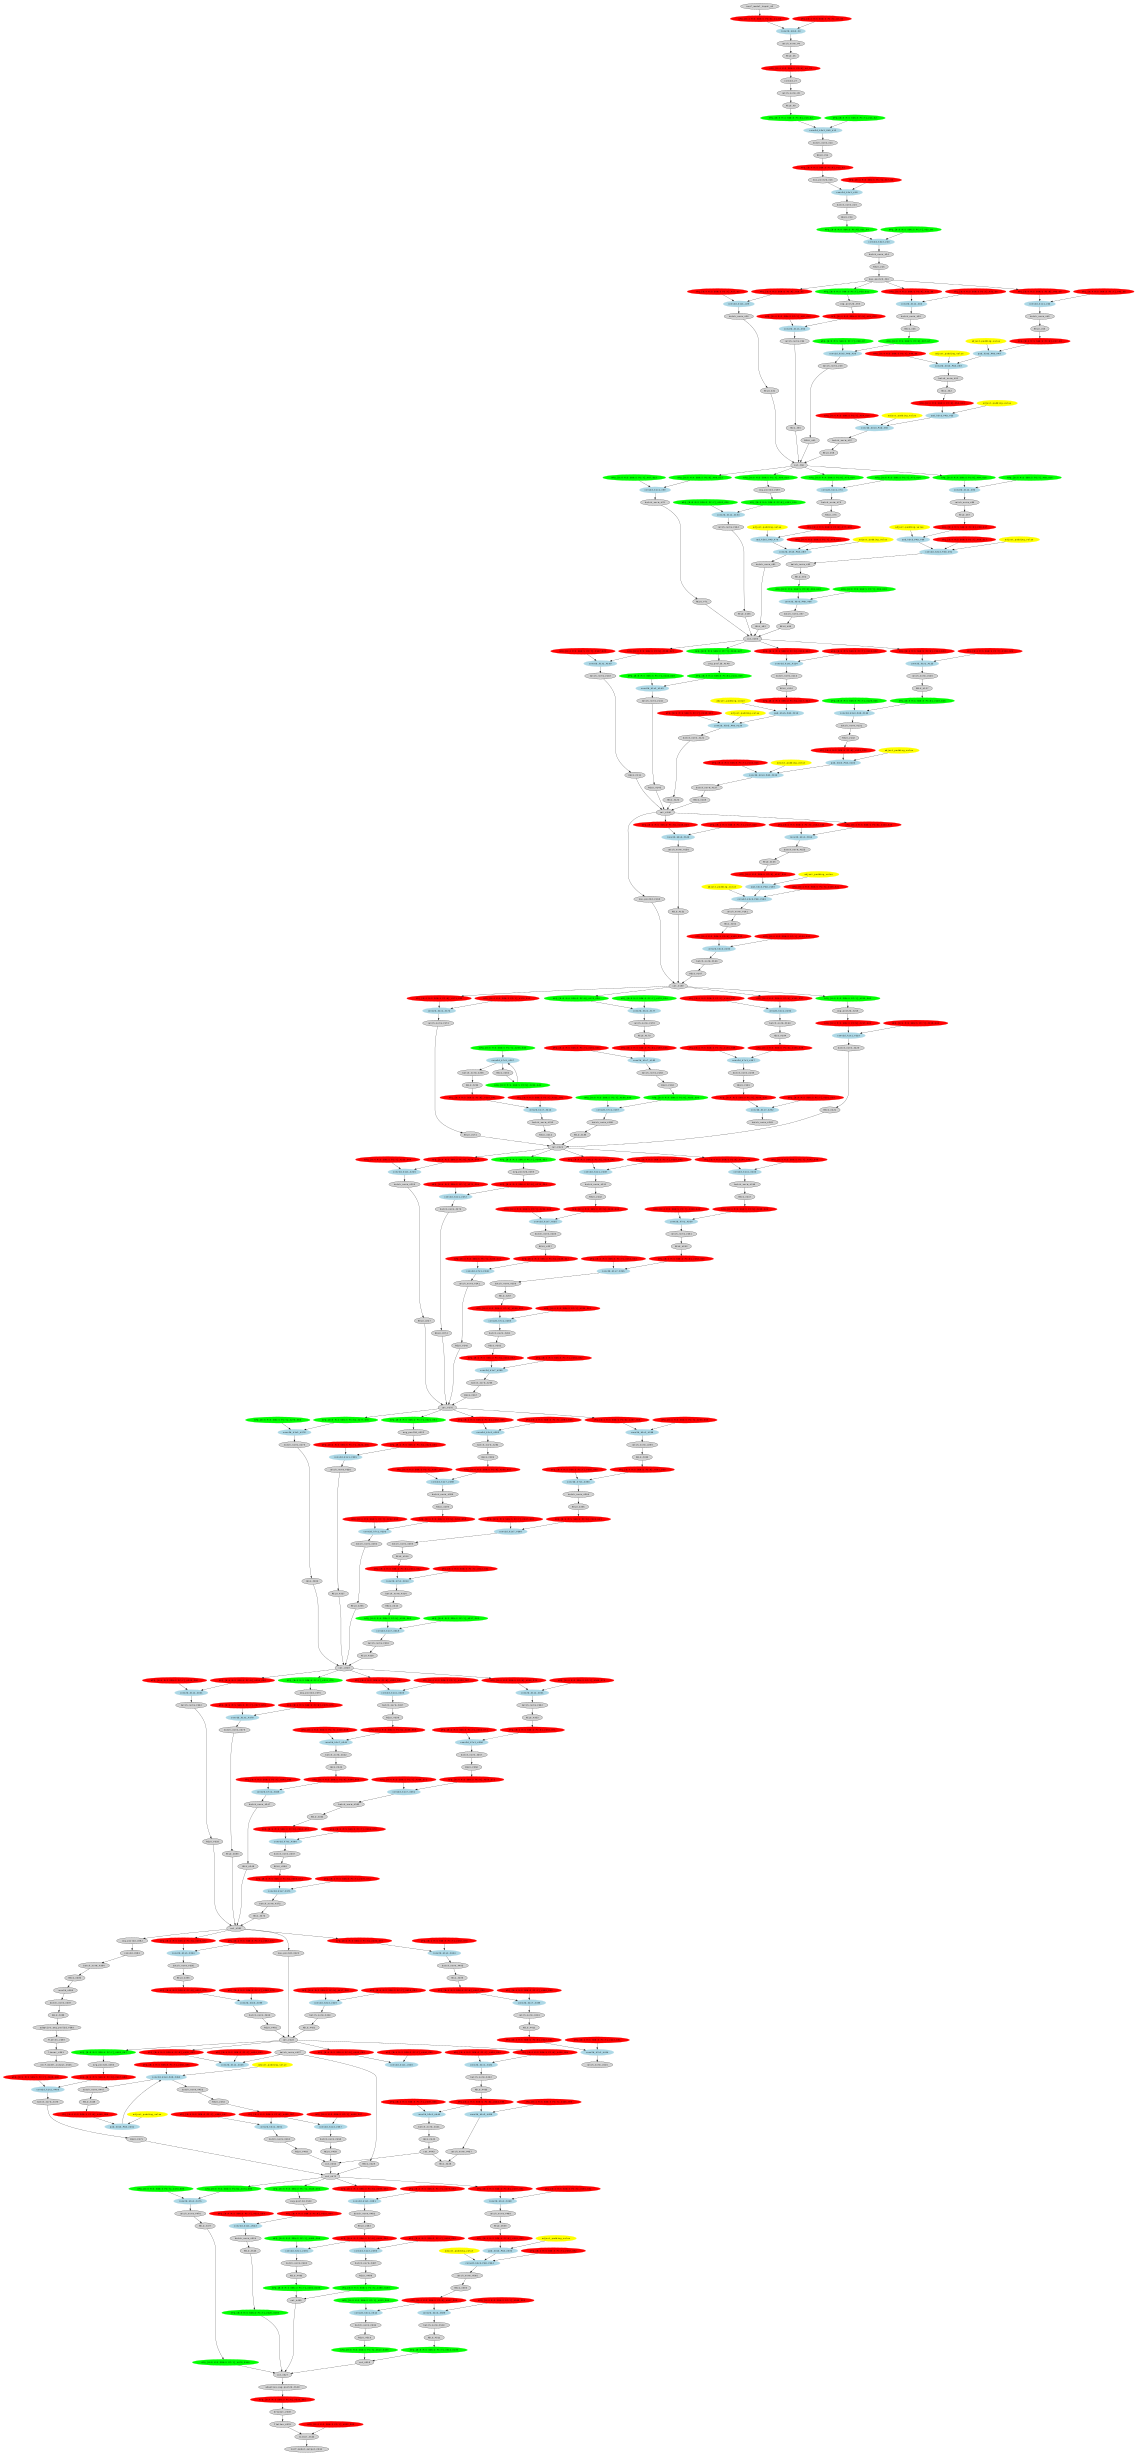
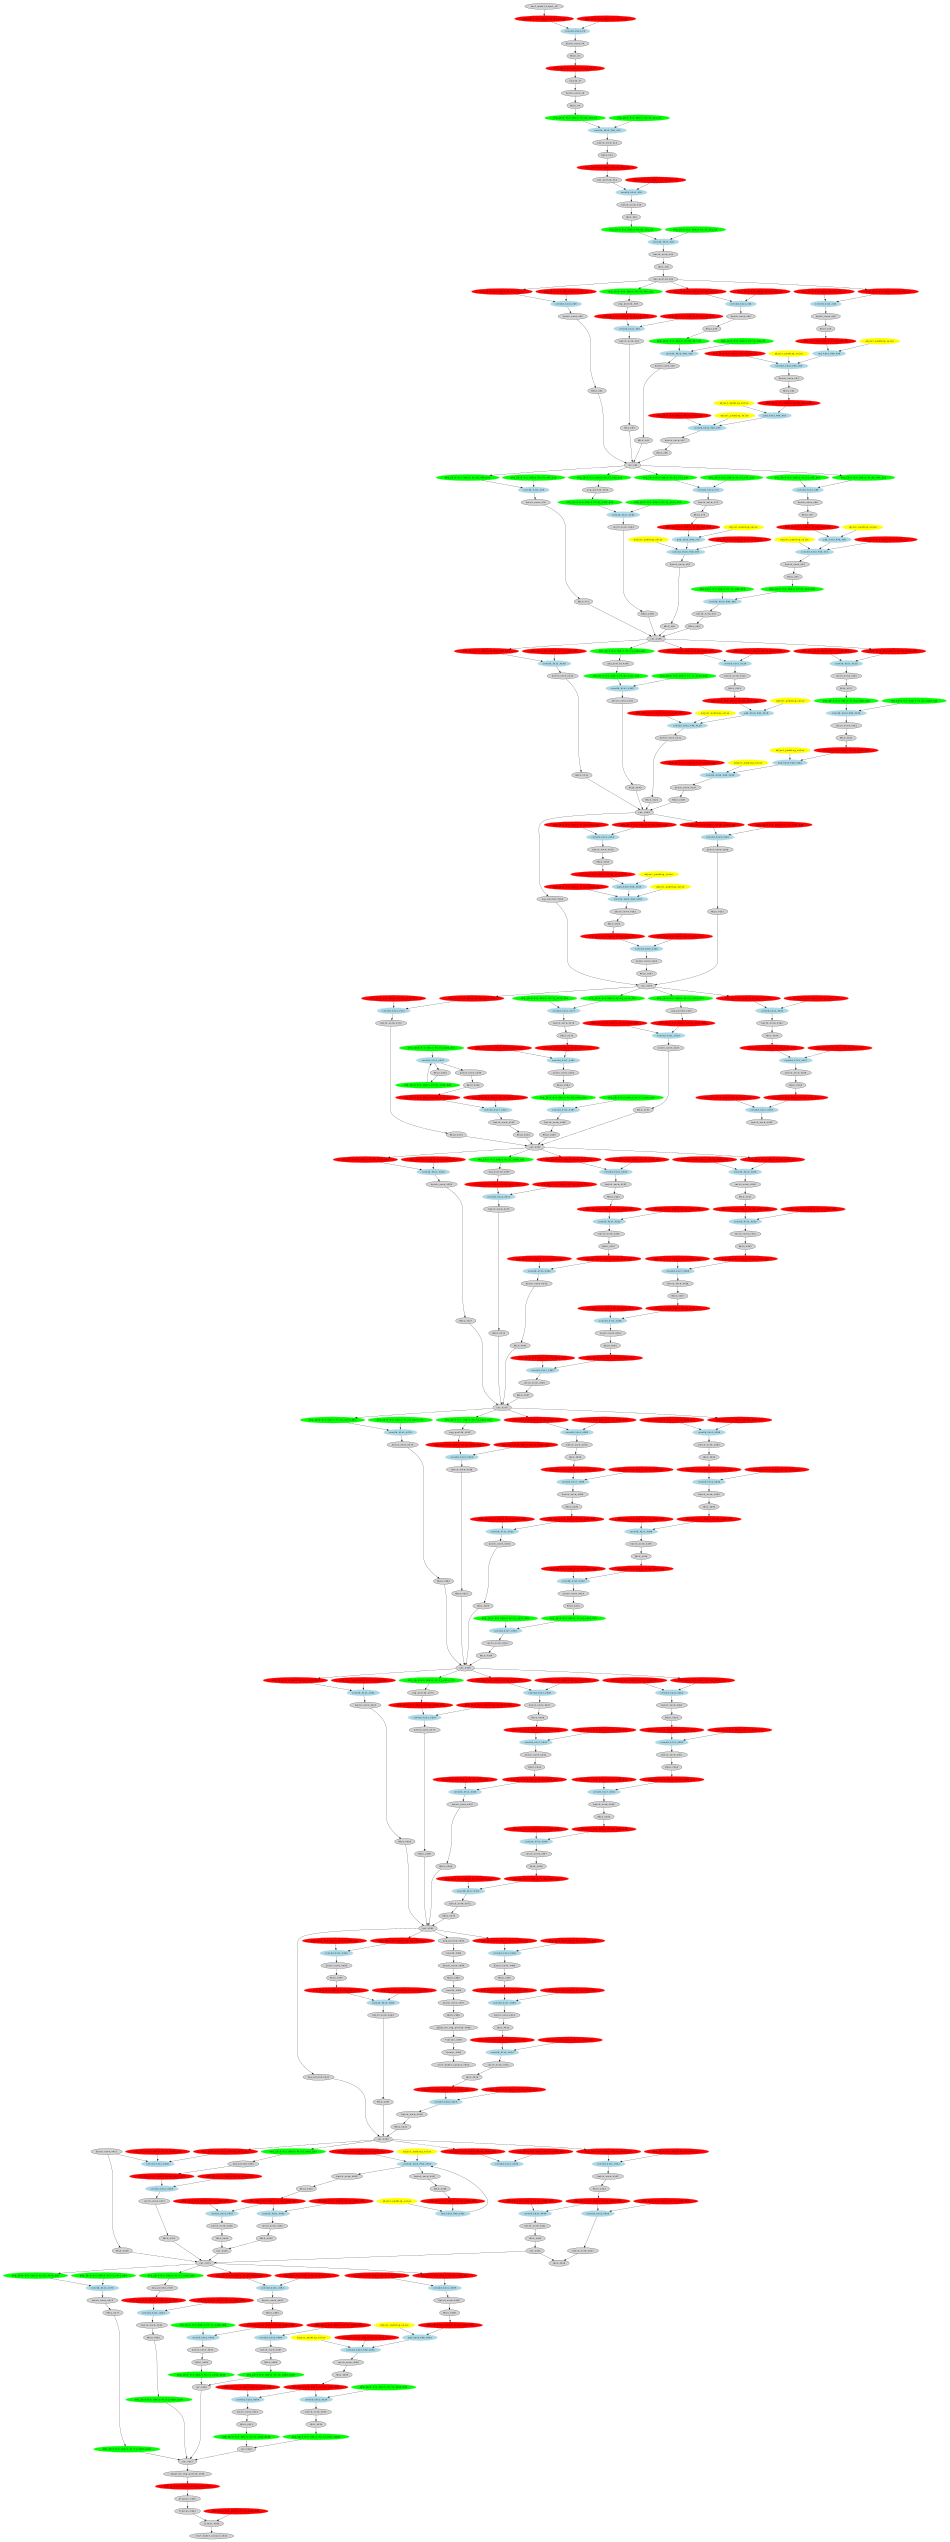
node "RELU_#416": added
edge "cat_#443" -> "cat_#464": now "cat_#443" -> "cat_#472"
